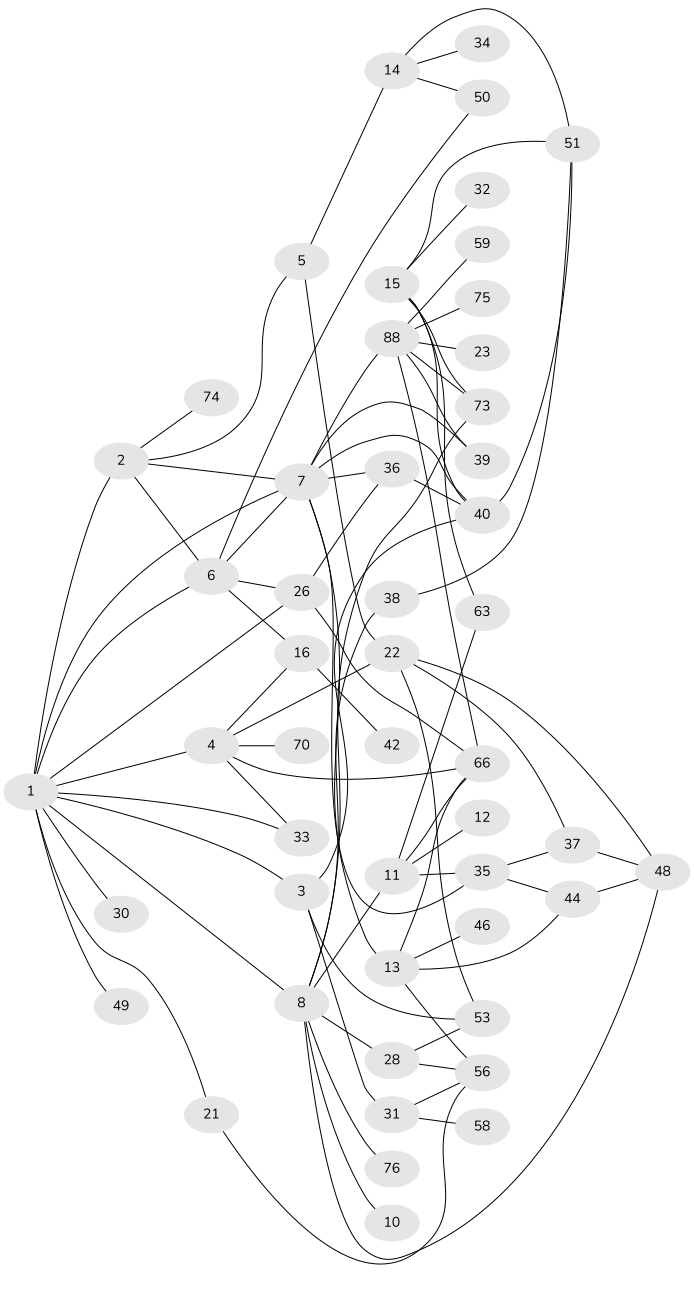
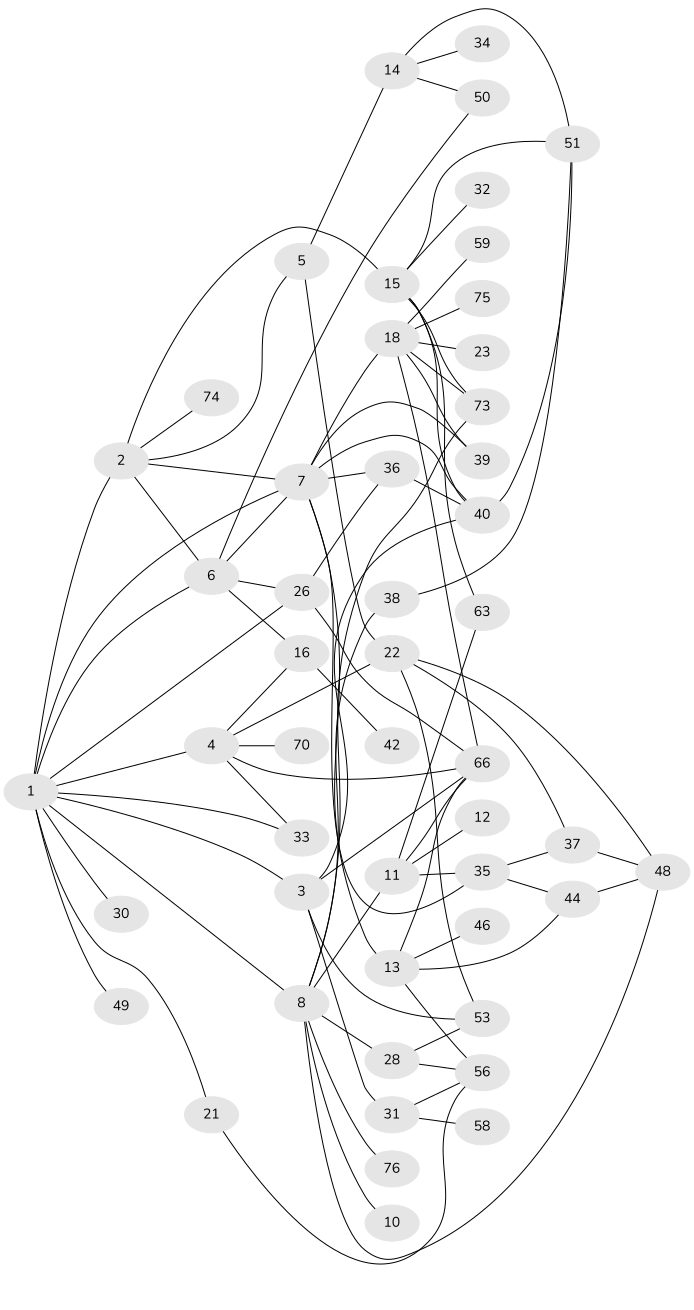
edge "15" -- "2": added
node "88": label "88" -> "18"
edge "66" -- "3": added
